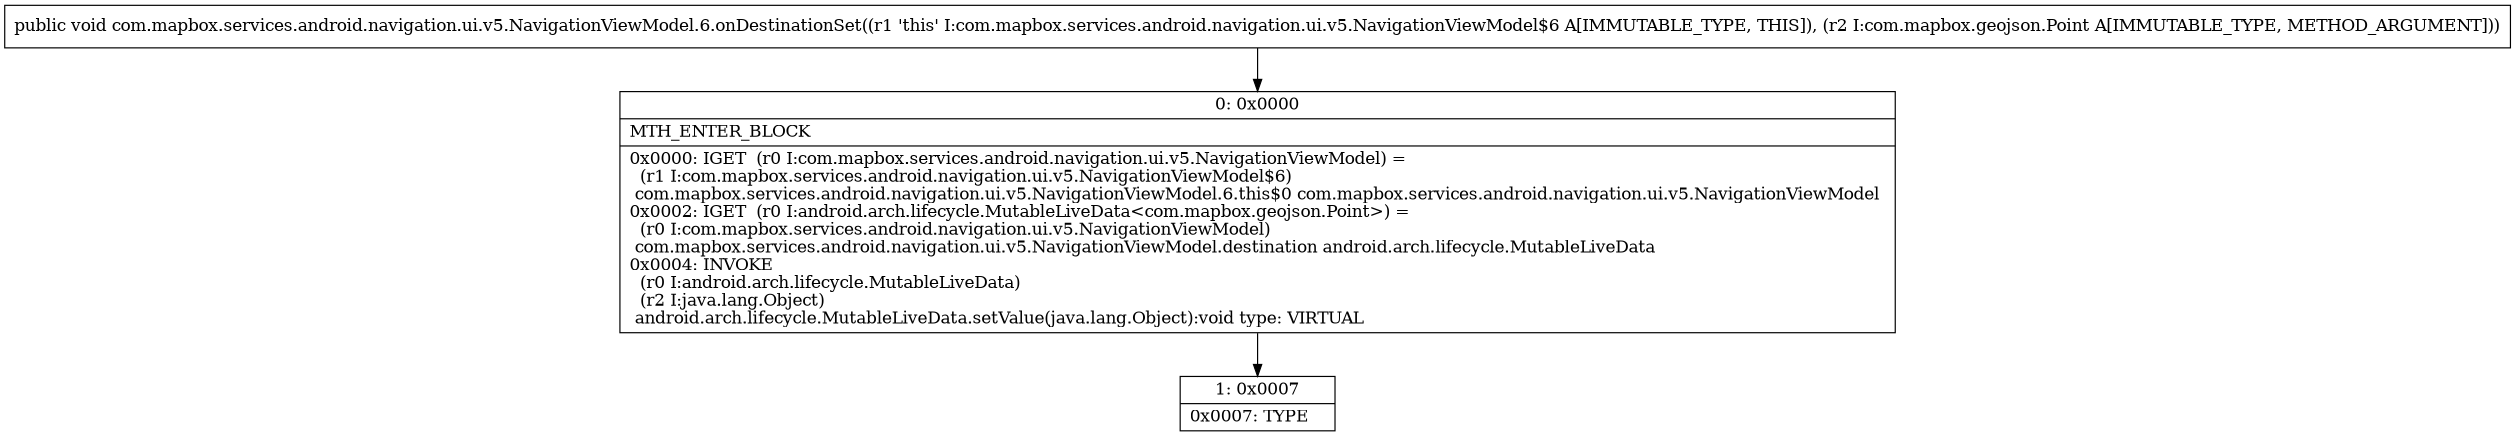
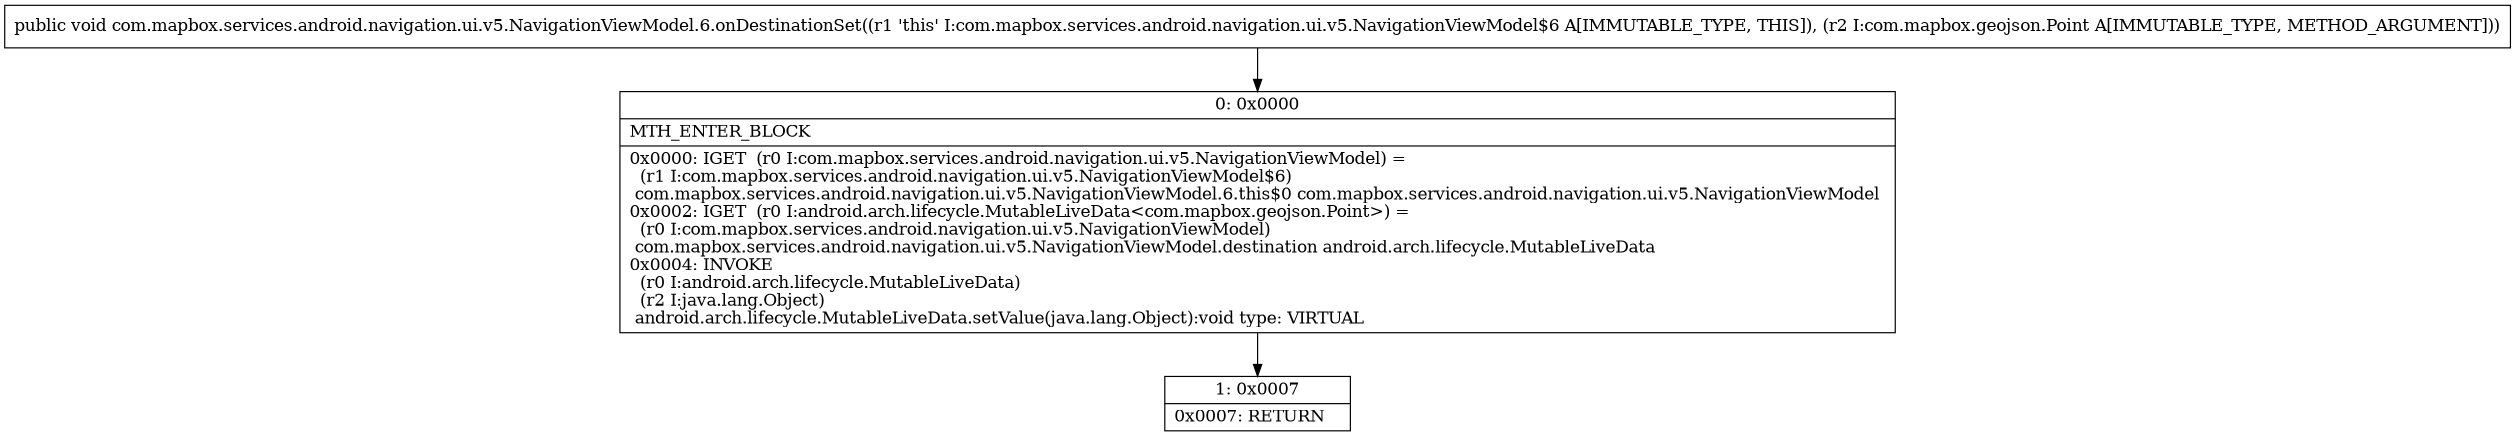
node "1: 0x0007": text "0x0007: TYPE" -> "0x0007: RETURN"
